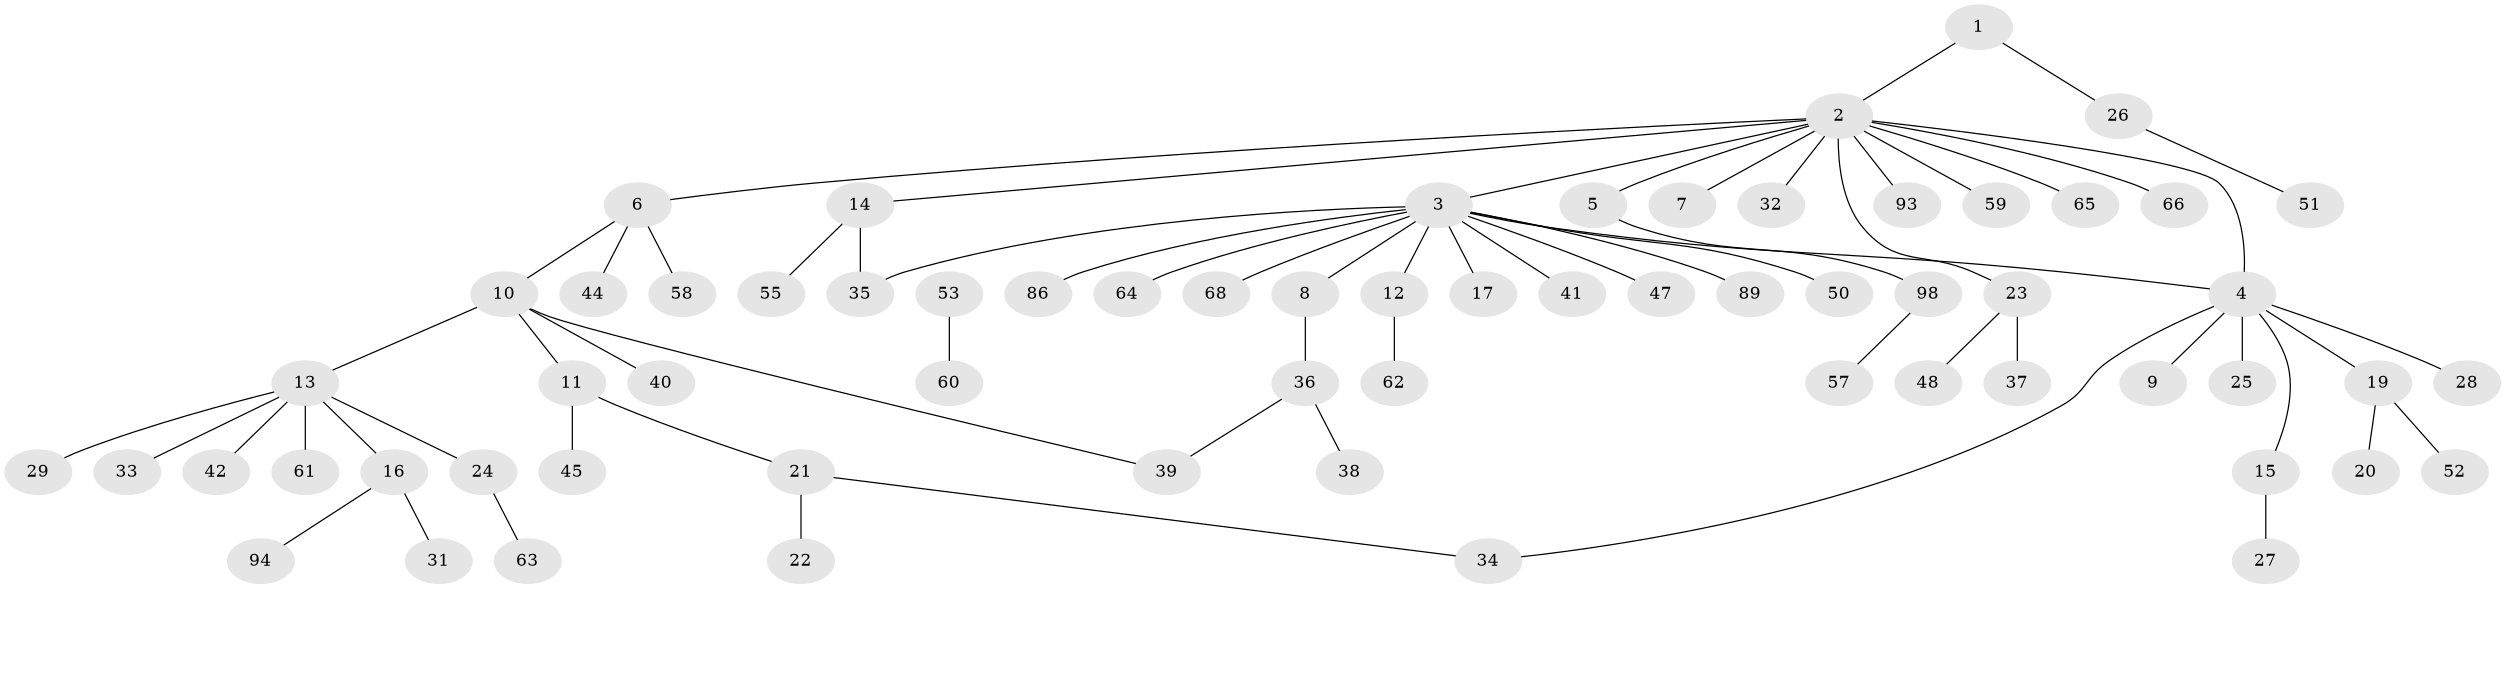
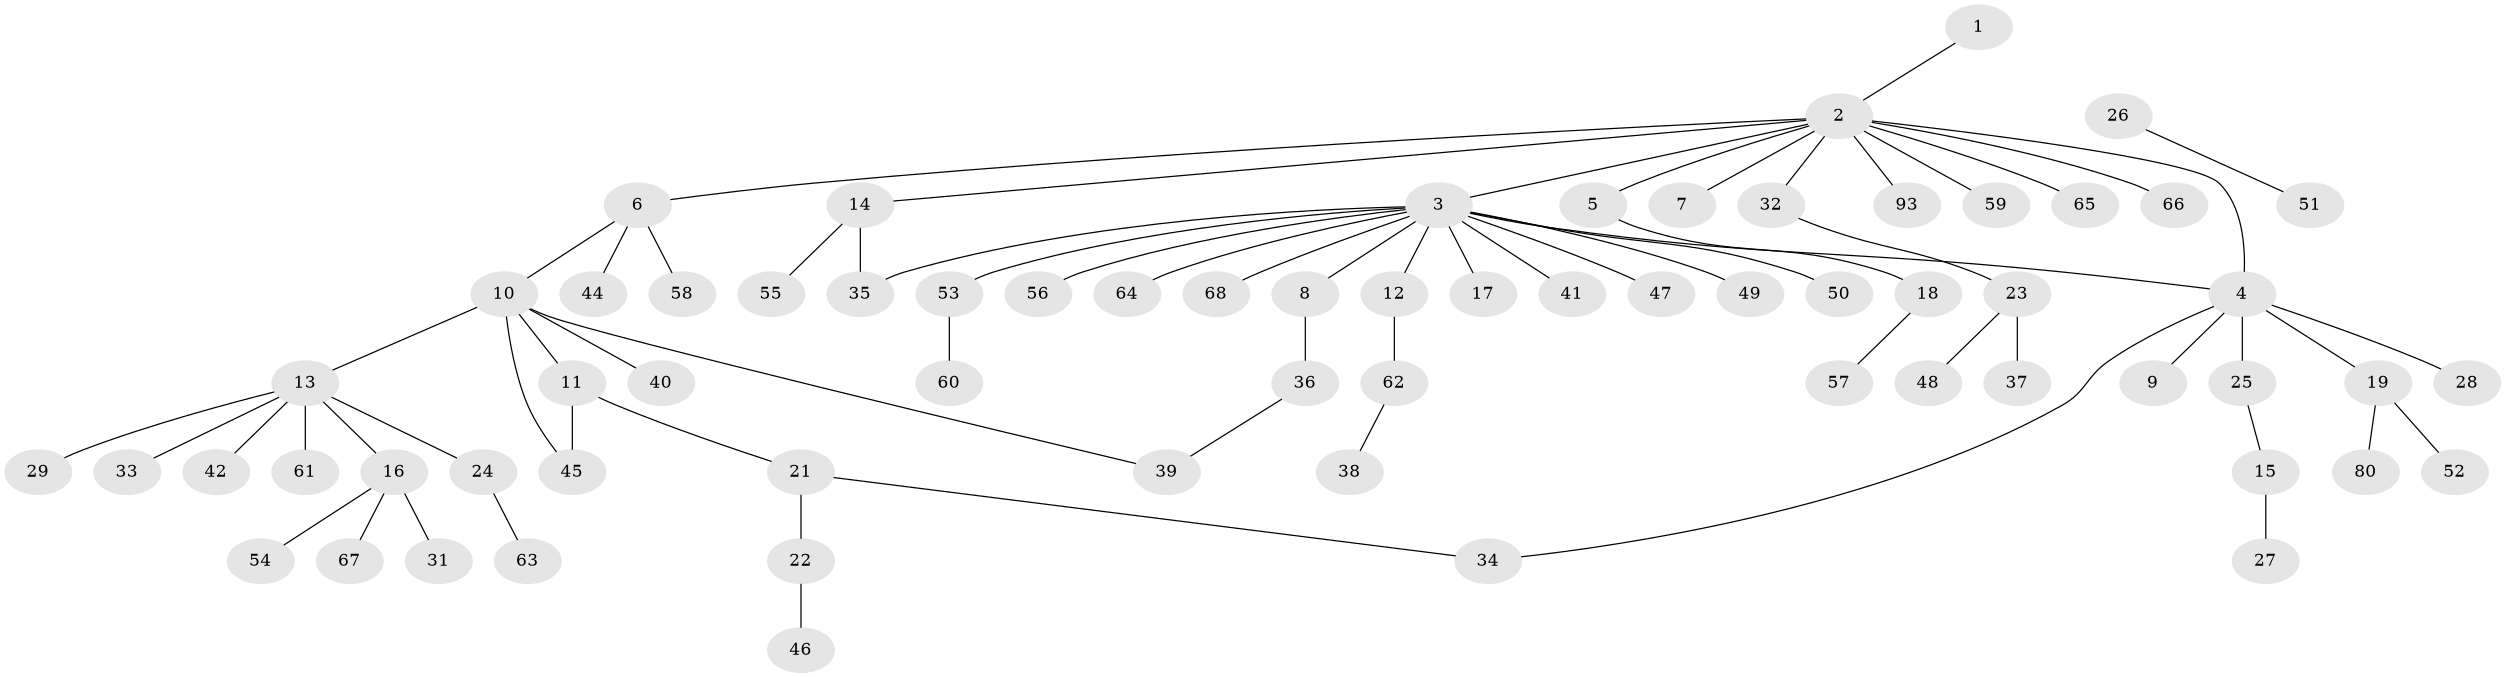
edge "1" -- "26": removed
edge "3" -- "53": added
edge "2" -- "23": now "32" -- "23"
node "86": label "86" -> "56"
node "89": label "89" -> "49"
node "98": label "98" -> "18"
edge "4" -- "15": now "25" -- "15"
edge "10" -- "45": added
edge "36" -- "38": now "62" -- "38"
node "20": label "20" -> "80"
node "94": label "94" -> "54"
node "67": added
node "46": added
